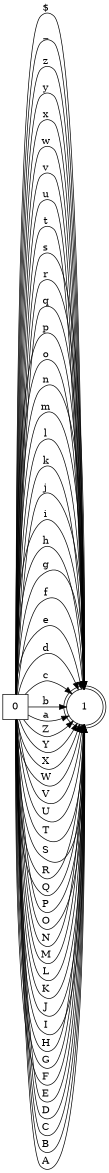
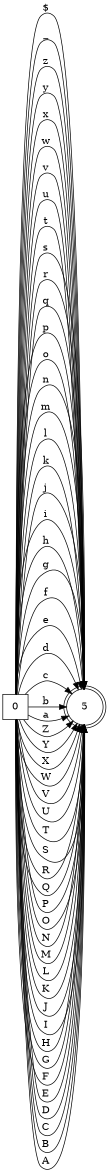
node "1": label "1" -> "5"
